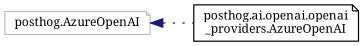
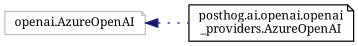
node "posthog.AzureOpenAI": label "posthog.AzureOpenAI" -> "openai.AzureOpenAI"
